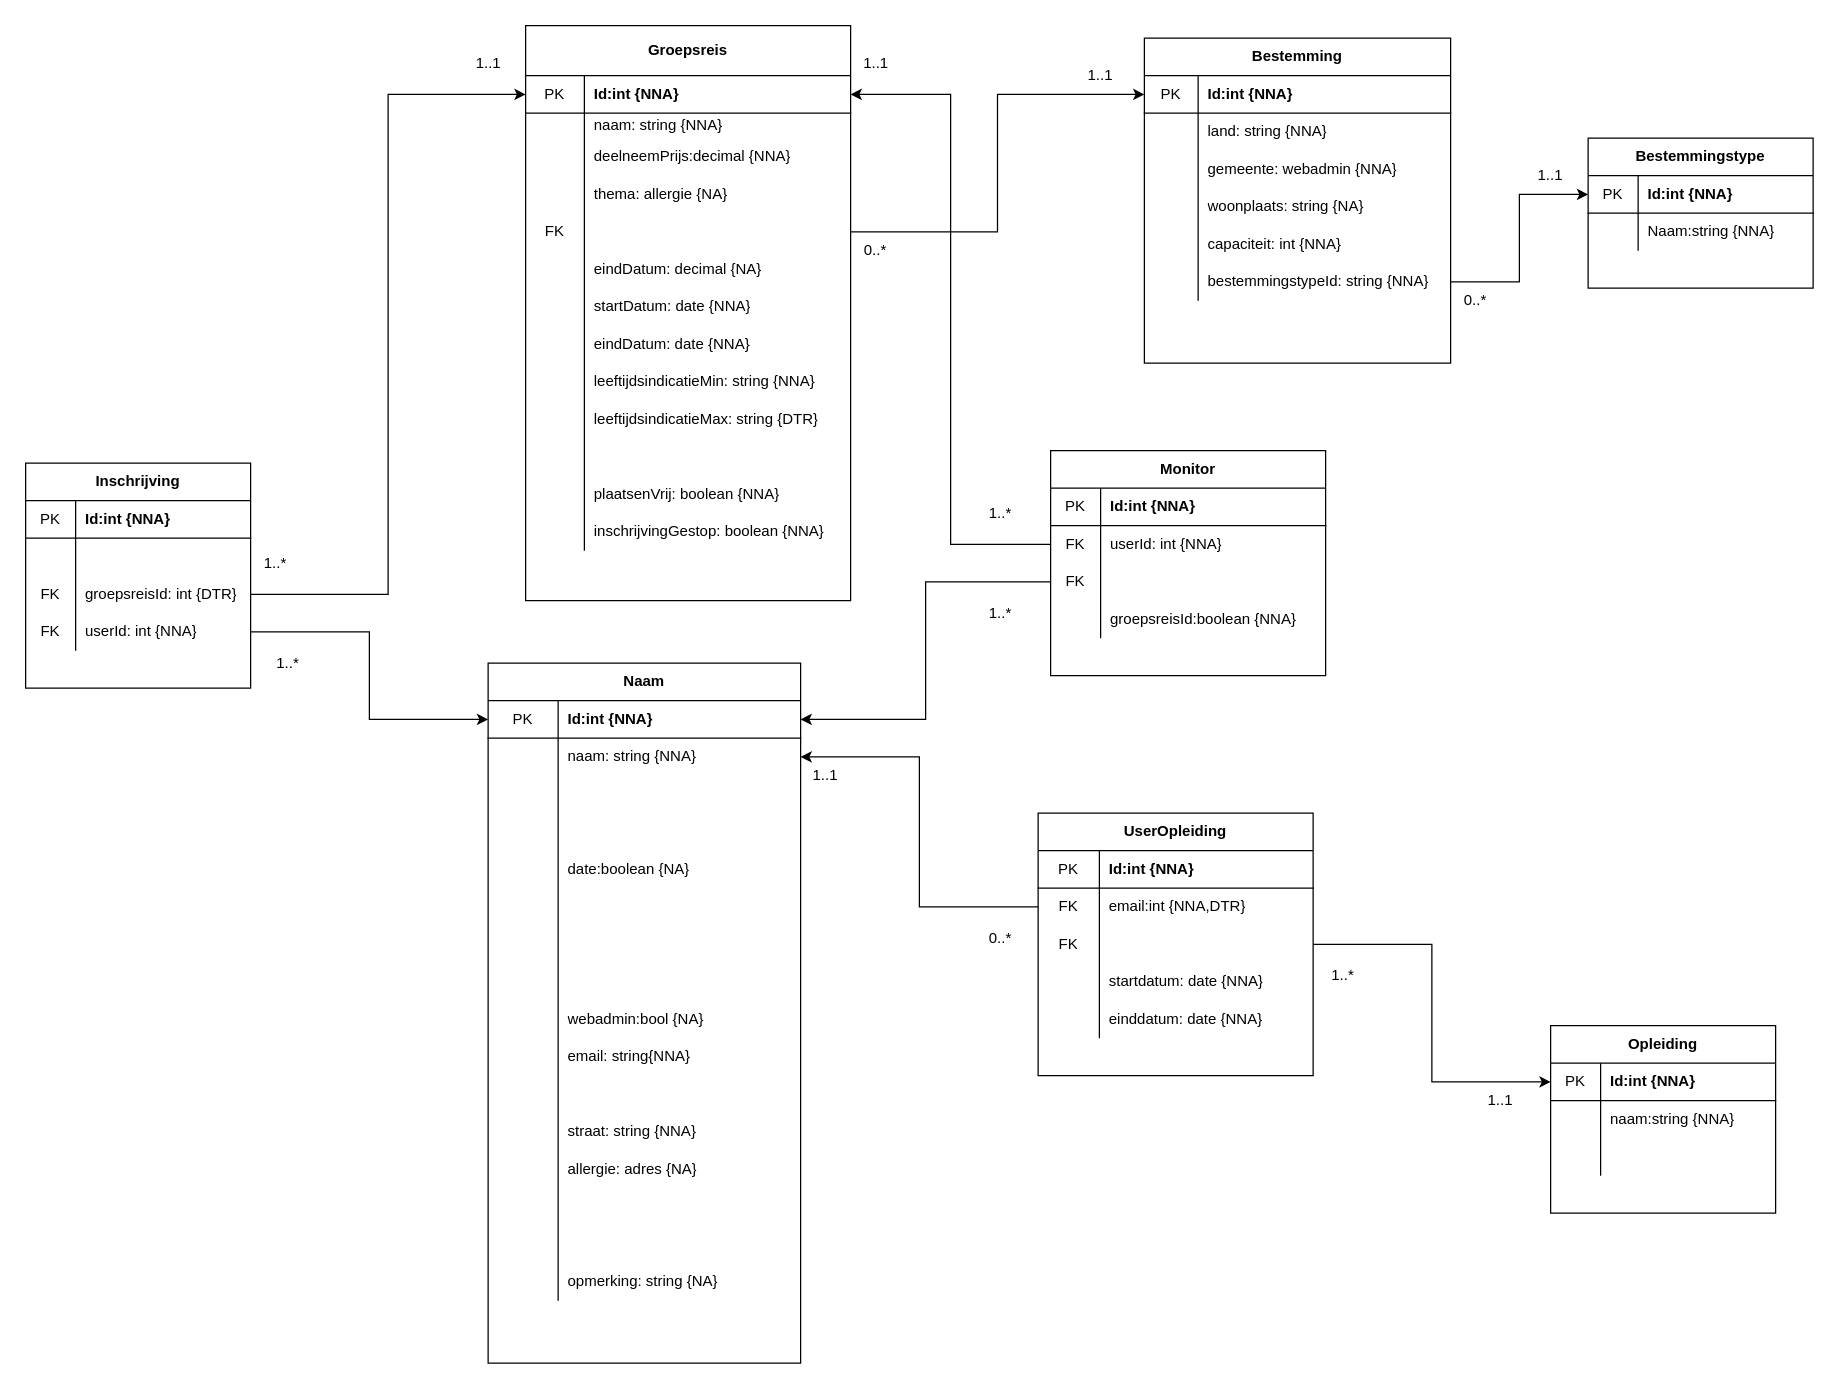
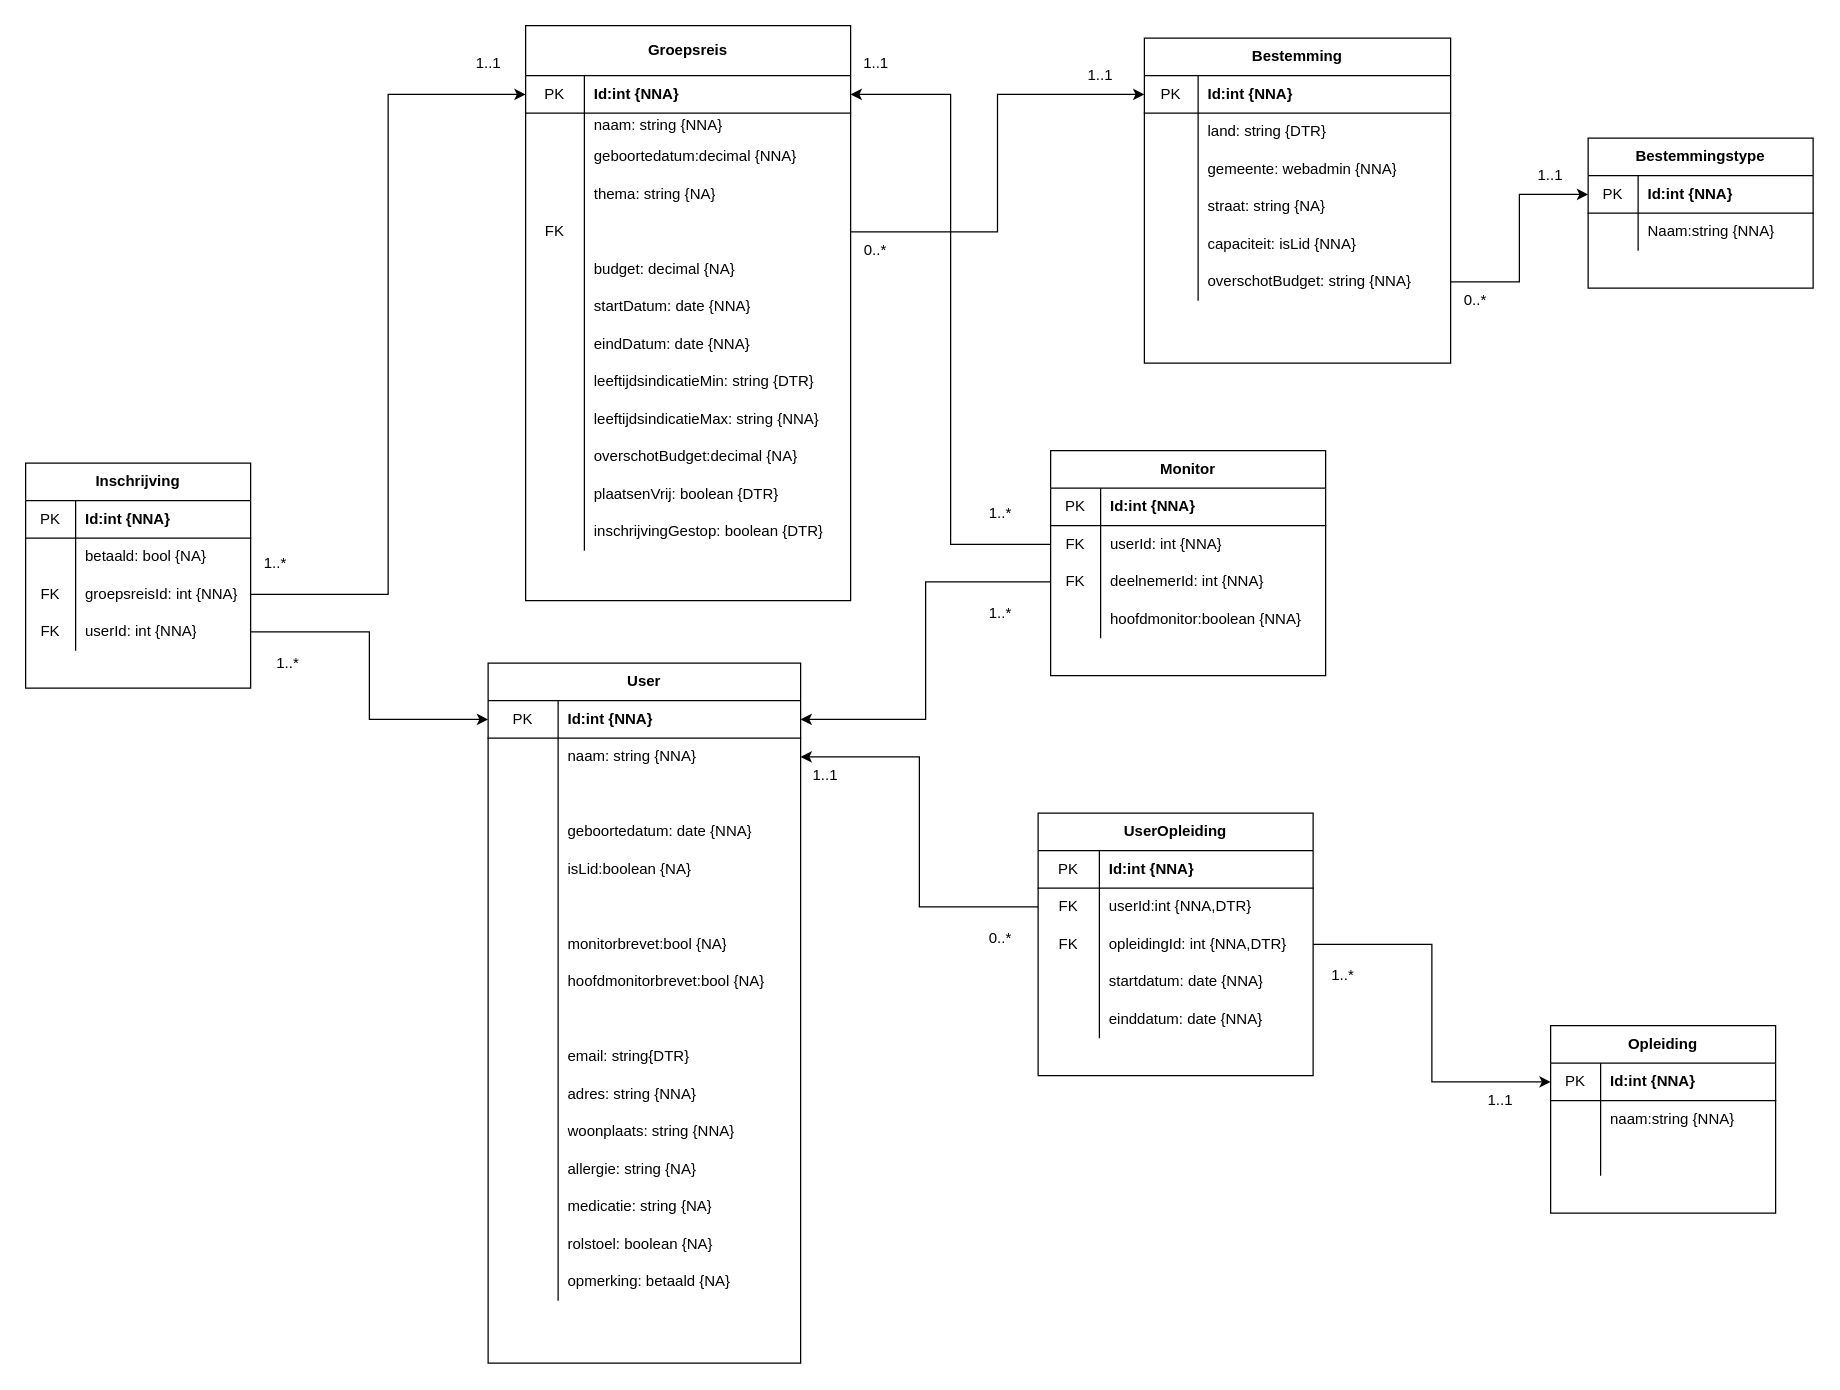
node "land: string {NNA}": label "land: string {NNA}" -> "land: string {DTR}"
node "deelneemPrijs:decimal {NNA}": label "deelneemPrijs:decimal {NNA}" -> "geboortedatum:decimal {NNA}"
node "thema: allergie {NA}": label "thema: allergie {NA}" -> "thema: string {NA}"
node "woonplaats: string {NA}": label "woonplaats: string {NA}" -> "straat: string {NA}"
node "capaciteit: int {NNA}": label "capaciteit: int {NNA}" -> "capaciteit: isLid {NNA}"
node "eindDatum: decimal {NA}": label "eindDatum: decimal {NA}" -> "budget: decimal {NA}"
node "bestemmingstypeId: string {NNA}": label "bestemmingstypeId: string {NNA}" -> "overschotBudget: string {NNA}"
node "leeftijdsindicatieMin: string {NNA}": label "leeftijdsindicatieMin: string {NNA}" -> "leeftijdsindicatieMin: string {DTR}"
node "leeftijdsindicatieMax: string {DTR}": label "leeftijdsindicatieMax: string {DTR}" -> "leeftijdsindicatieMax: string {NNA}"
node "overschotBudget:decimal {NA}": added
node "plaatsenVrij: boolean {NNA}": label "plaatsenVrij: boolean {NNA}" -> "plaatsenVrij: boolean {DTR}"
node "inschrijvingGestop: boolean {NNA}": label "inschrijvingGestop: boolean {NNA}" -> "inschrijvingGestop: boolean {DTR}"
node "betaald: bool {NA}": added
node "deelnemerId: int {NNA}": added
node "groepsreisId: int {DTR}": label "groepsreisId: int {DTR}" -> "groepsreisId: int {NNA}"
node "groepsreisId:boolean {NNA}": label "groepsreisId:boolean {NNA}" -> "hoofdmonitor:boolean {NNA}"
node "Naam": label "Naam" -> "User"
node "geboortedatum: date {NNA}": added
node "date:boolean {NA}": label "date:boolean {NA}" -> "isLid:boolean {NA}"
node "email:int {NNA,DTR}": label "email:int {NNA,DTR}" -> "userId:int {NNA,DTR}"
node "monitorbrevet:bool {NA}": added
node "opleidingId: int {NNA,DTR}": added
node "hoofdmonitorbrevet:bool {NA}": added
node "webadmin:bool {NA}": removed
node "email: string{NNA}": label "email: string{NNA}" -> "email: string{DTR}"
node "adres: string {NNA}": added
node "straat: string {NNA}": label "straat: string {NNA}" -> "woonplaats: string {NNA}"
node "allergie: adres {NA}": label "allergie: adres {NA}" -> "allergie: string {NA}"
node "medicatie: string {NA}": added
node "rolstoel: boolean {NA}": added
node "opmerking: string {NA}": label "opmerking: string {NA}" -> "opmerking: betaald {NA}"
